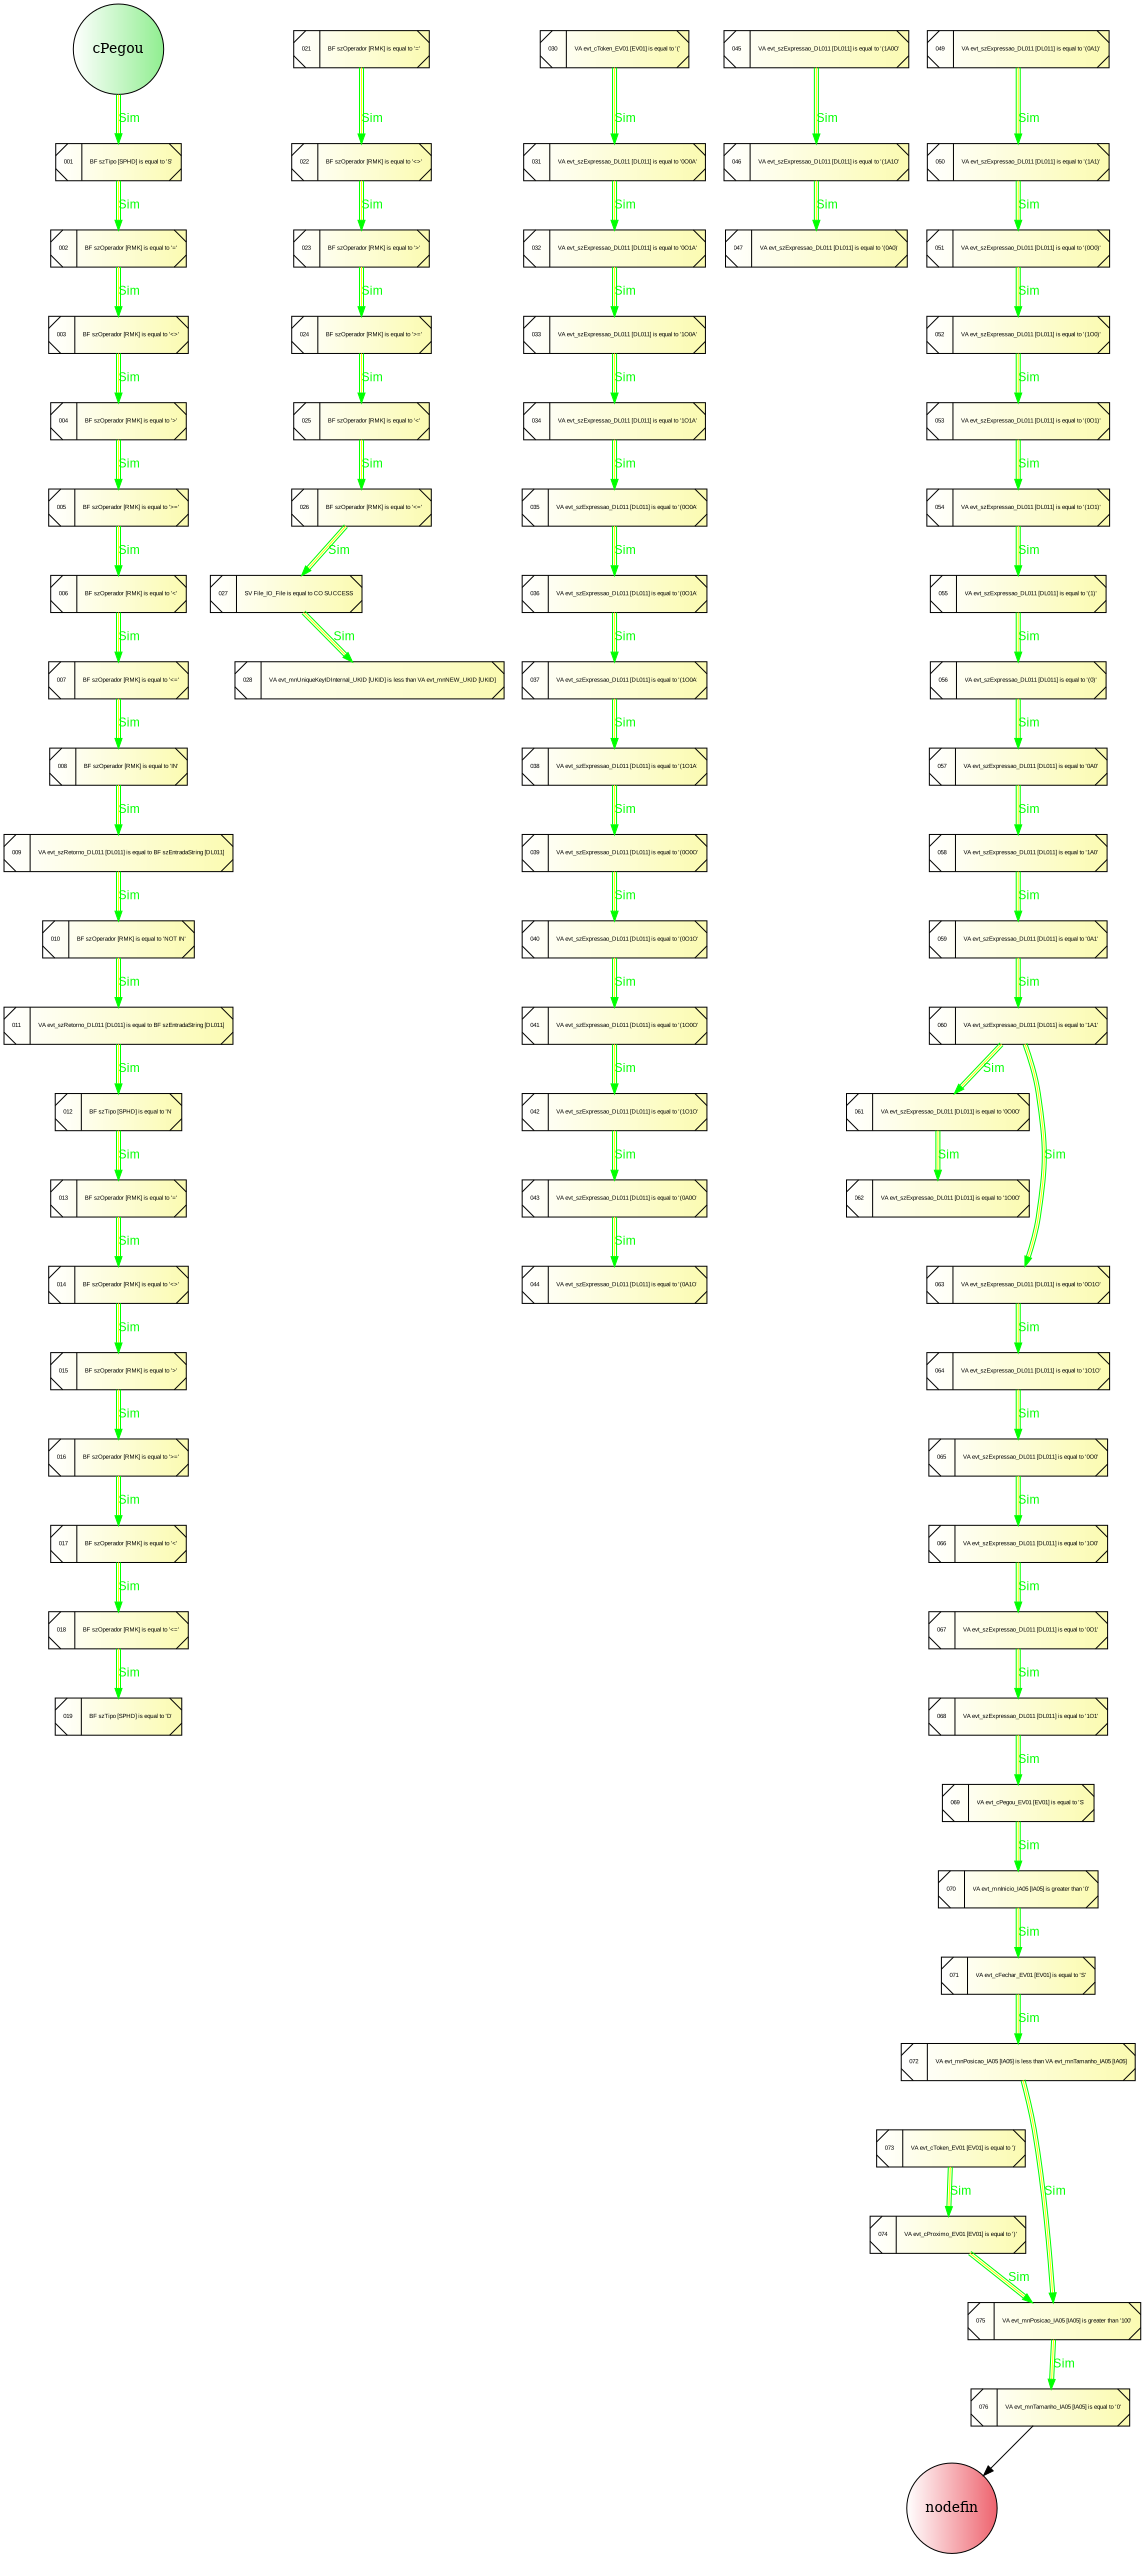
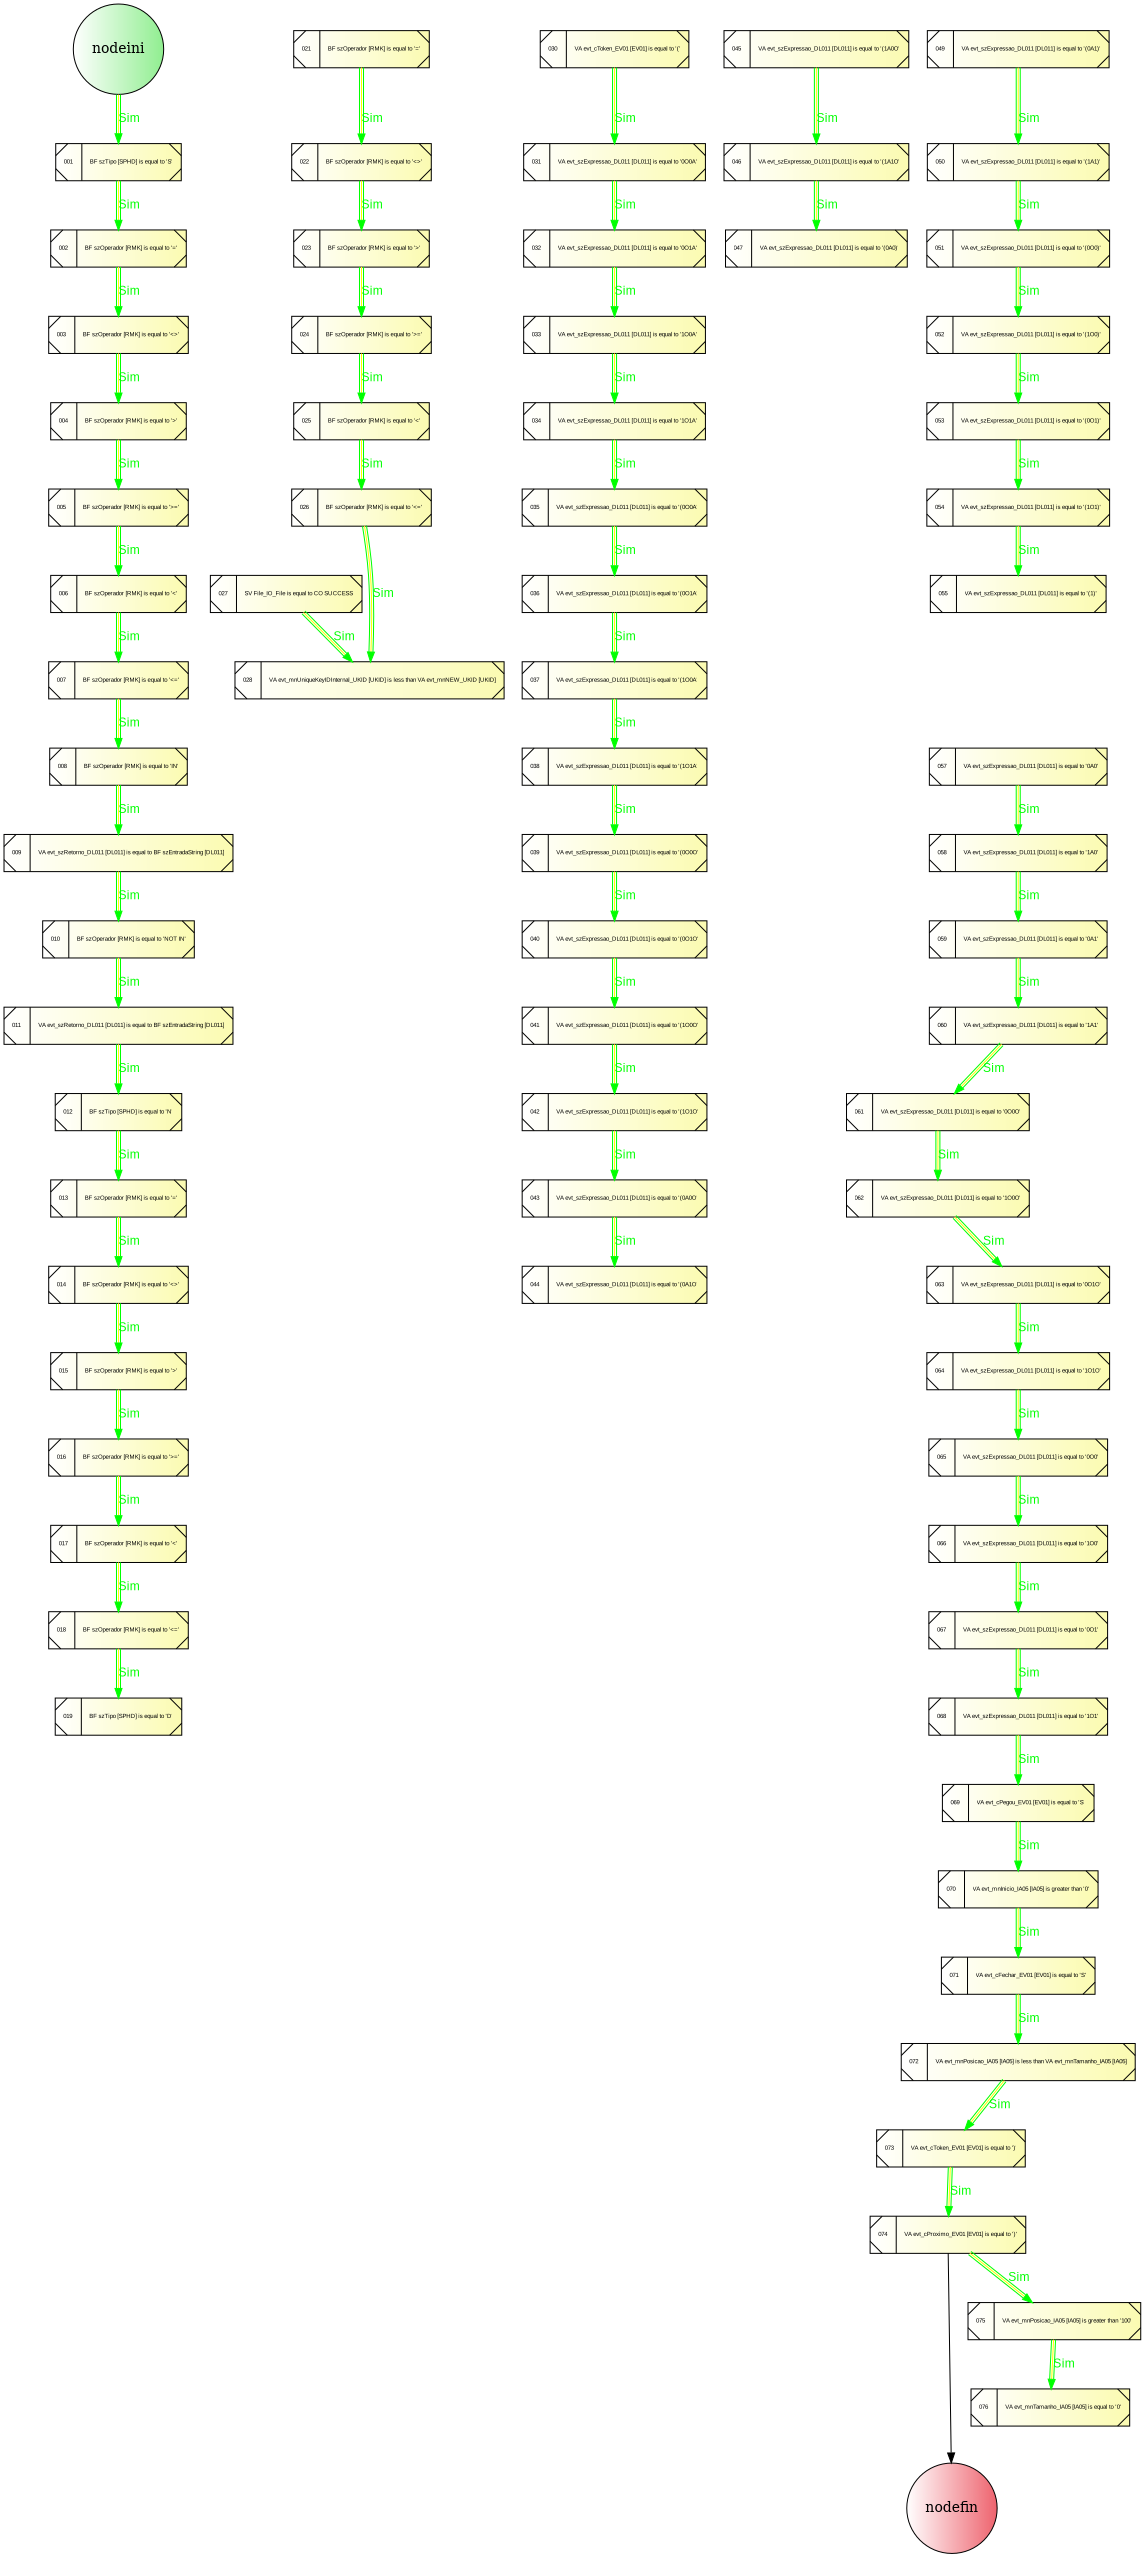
node "cPegou": label "cPegou" -> "nodeini"
edge "026" -> "027": now "026" -> "028"
node "056": removed
edge "060" -> "063": now "062" -> "063"
edge "072" -> "075": now "072" -> "073"
edge "076" -> "nodefin": now "074" -> "nodefin"
